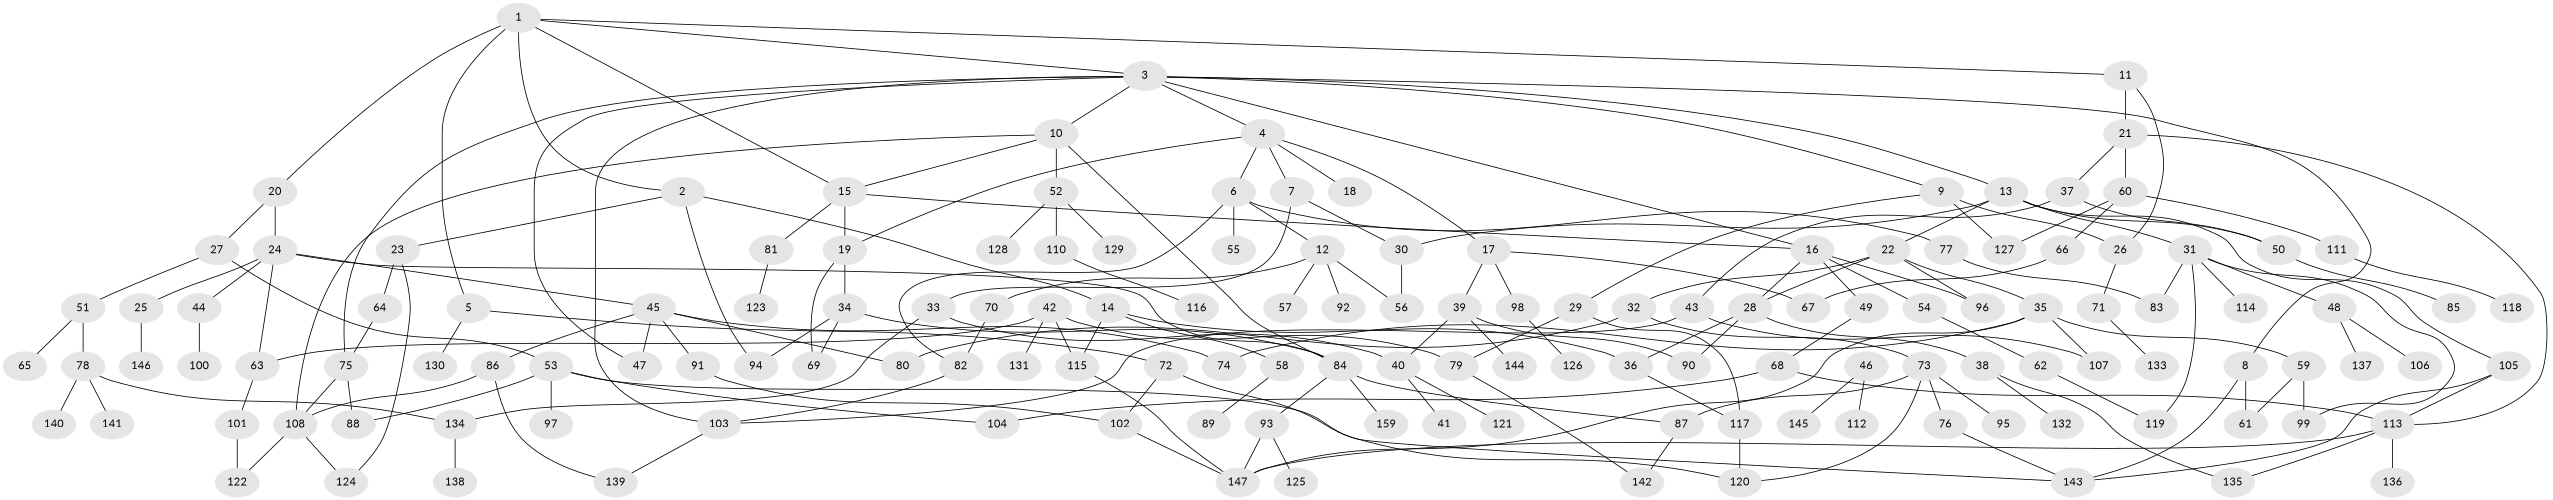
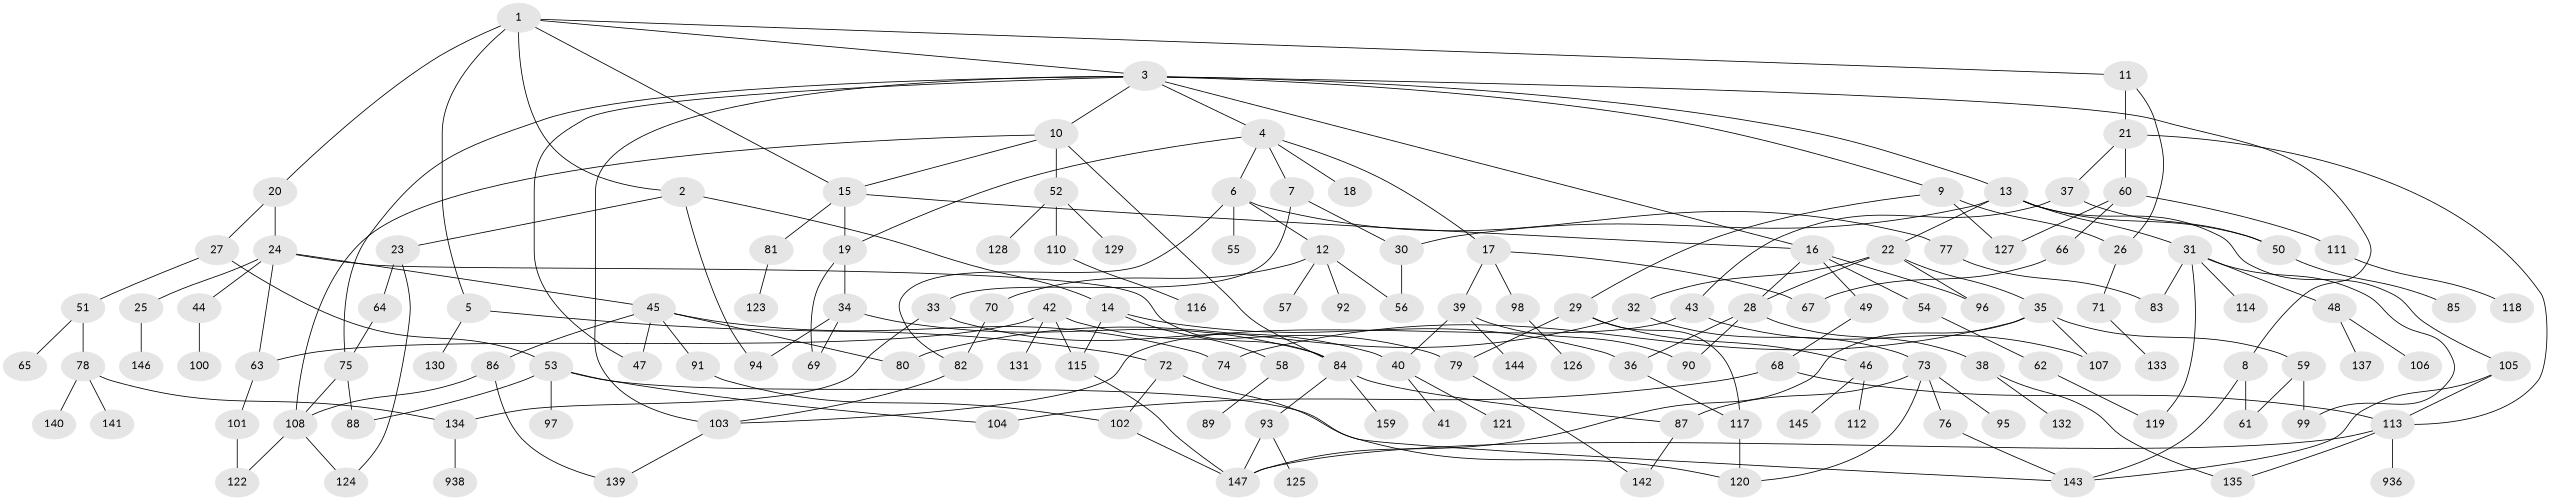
edge "29" -- "46": added
node "138": label "138" -> "938"
node "136": label "136" -> "936"
